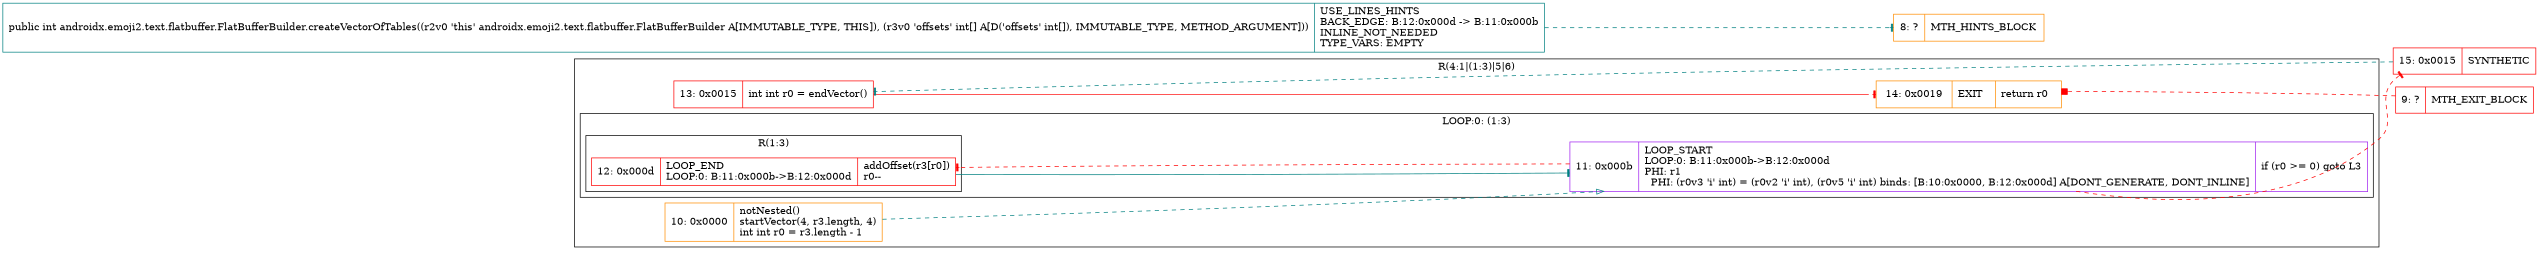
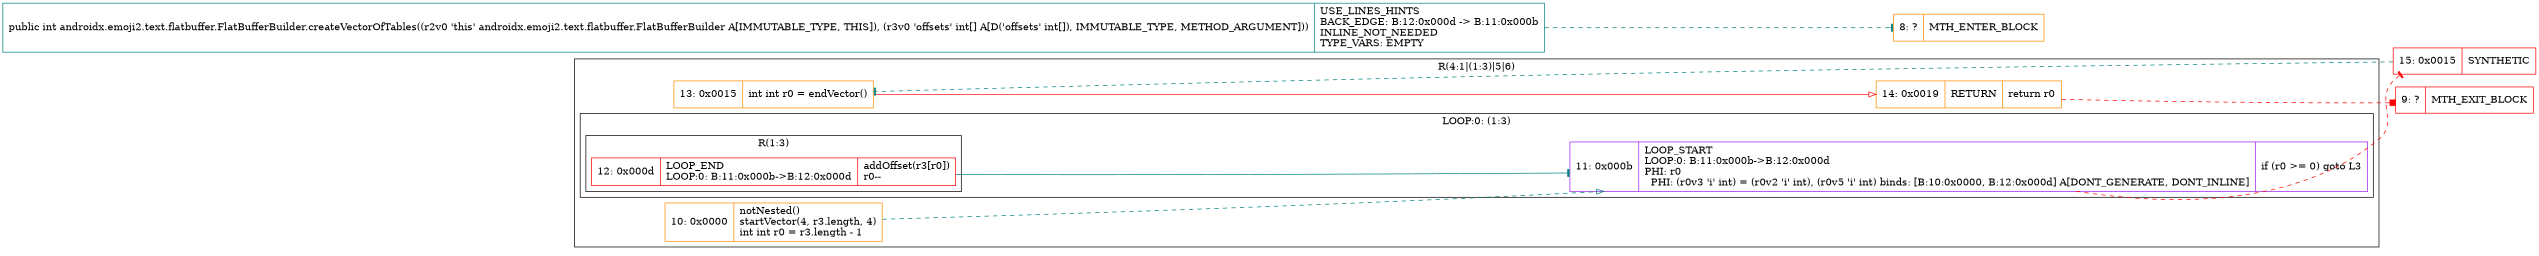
node "8: ?": text "MTH_HINTS_BLOCK" -> "MTH_ENTER_BLOCK"
edge "9: ?" -> "14: 0x0019": reversed
node "13: 0x0015": color red -> darkorange
edge "13: 0x0015" -> "14: 0x0019": arrowhead tee -> onormal
node "14: 0x0019": text "EXIT" -> "RETURN"
edge "11: 0x000b" -> "12: 0x000d": removed
node "11: 0x000b": text "PHI: r1" -> "PHI: r0"
